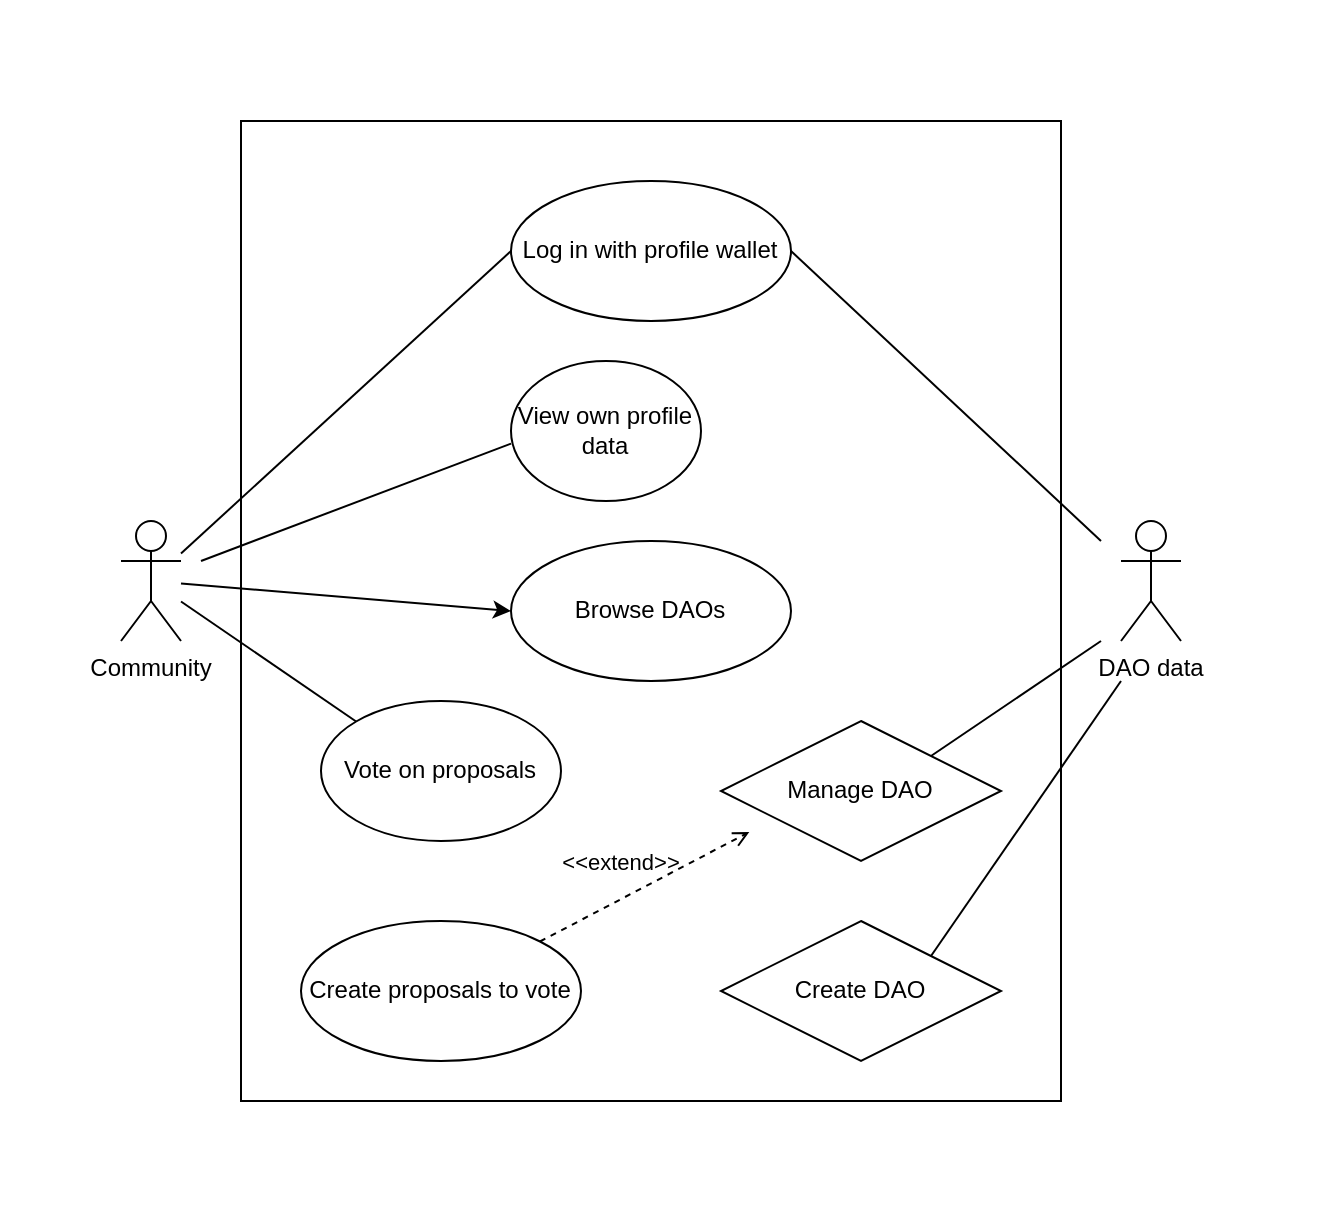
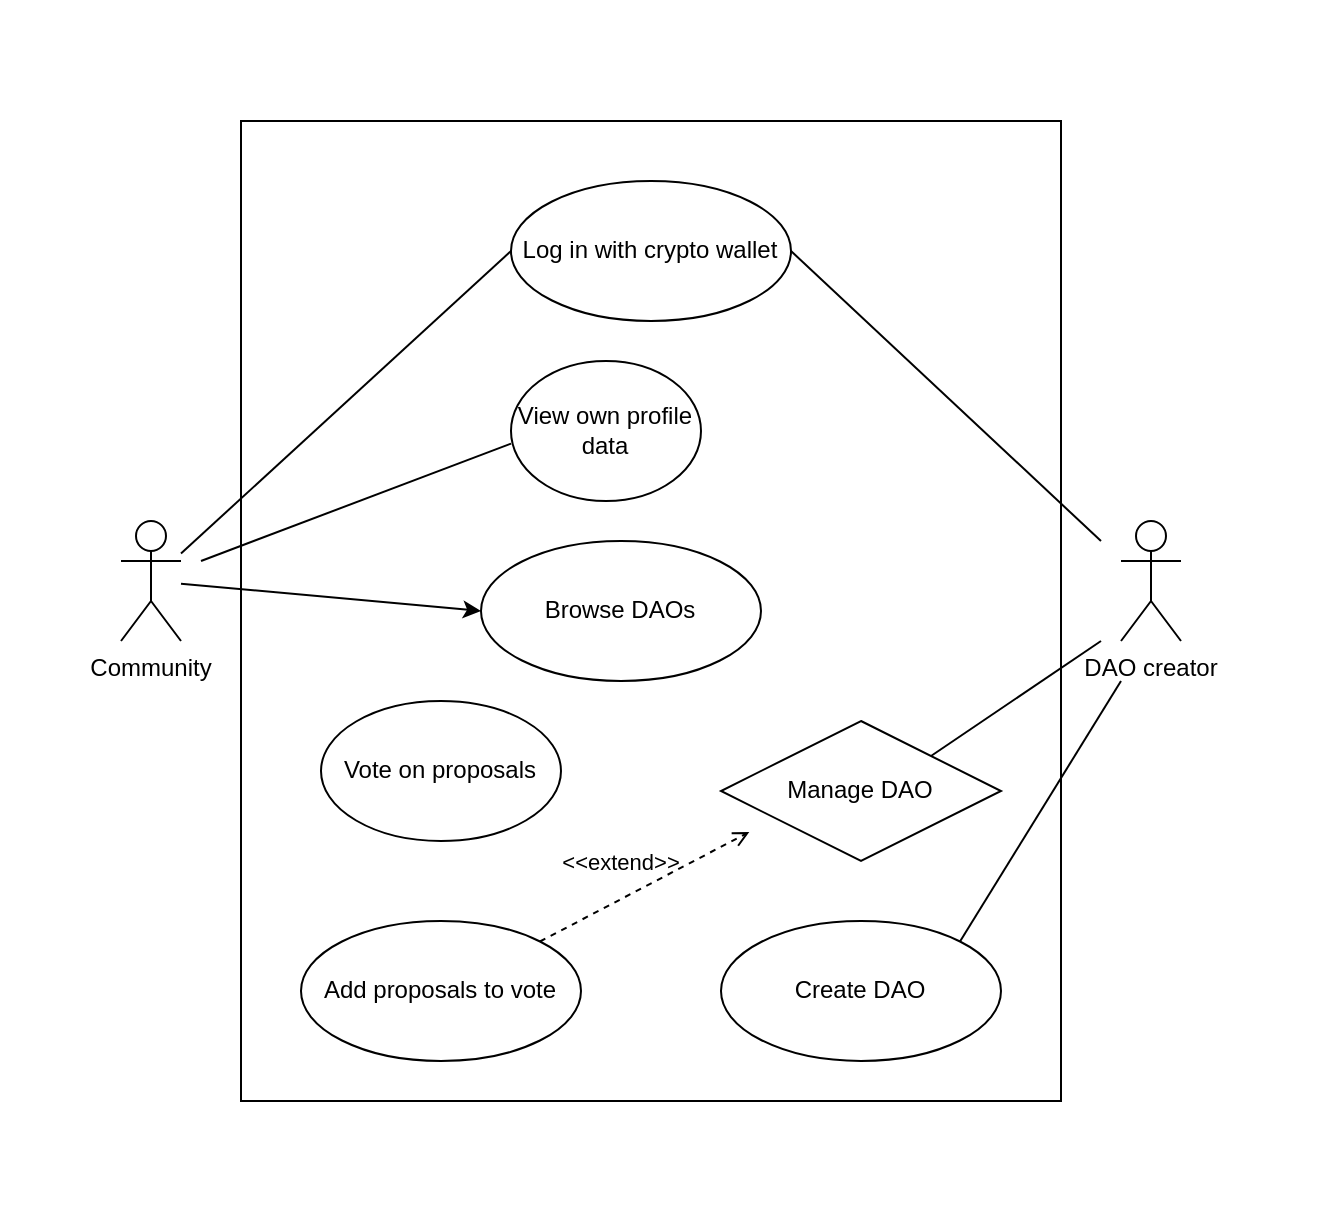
node "Log in with profile wallet": label "Log in with profile wallet" -> "Log in with crypto wallet"
node "Browse DAOs": moved (651, 611) -> (621, 611)
edge "Community" -- "Vote on proposals": removed
node "DAO data": label "DAO data" -> "DAO creator"
node "Create proposals to vote": label "Create proposals to vote" -> "Add proposals to vote"
node "Create DAO": shape diamond -> ellipse
